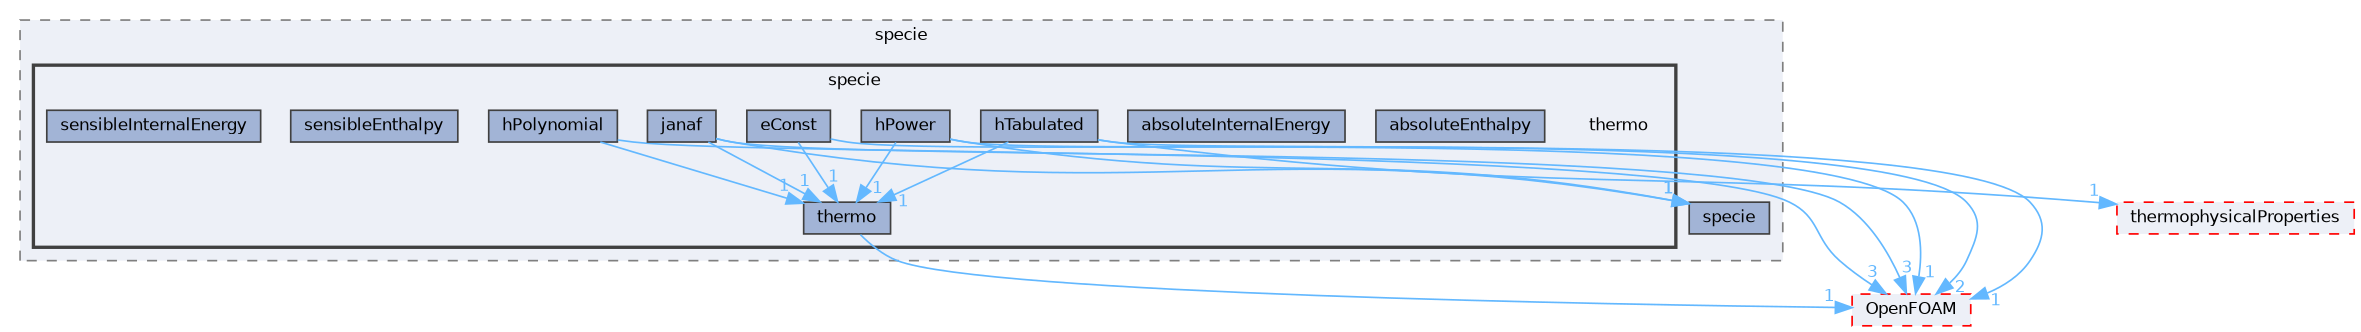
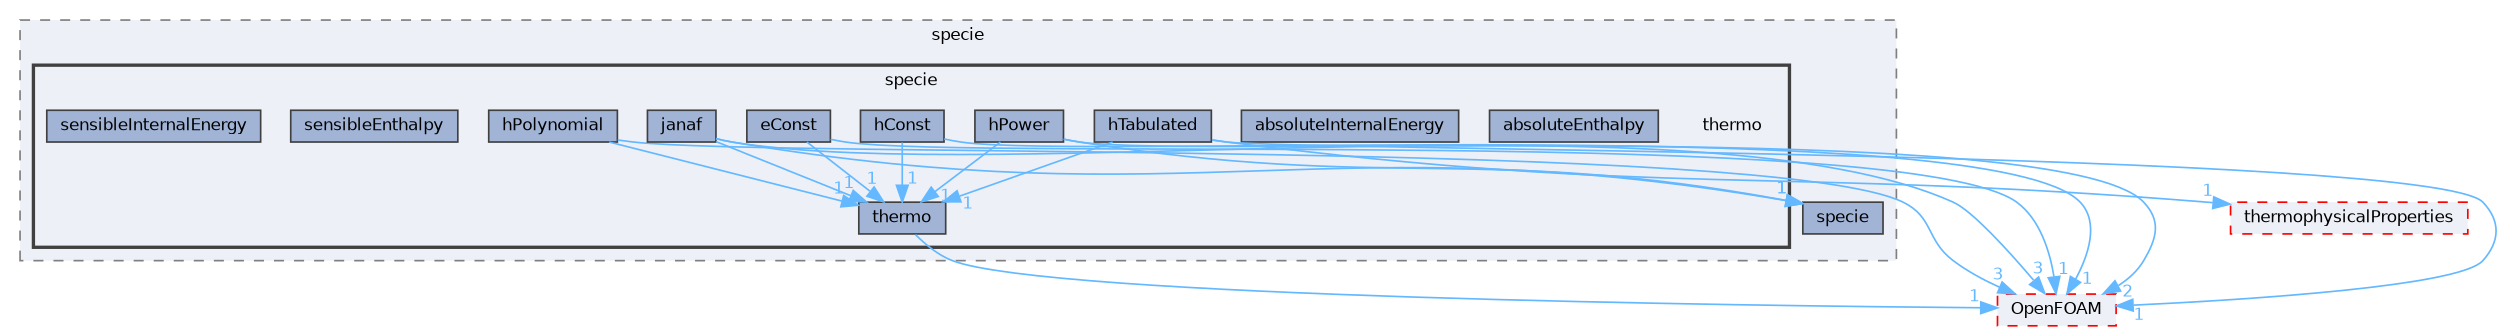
node "hConst": added
